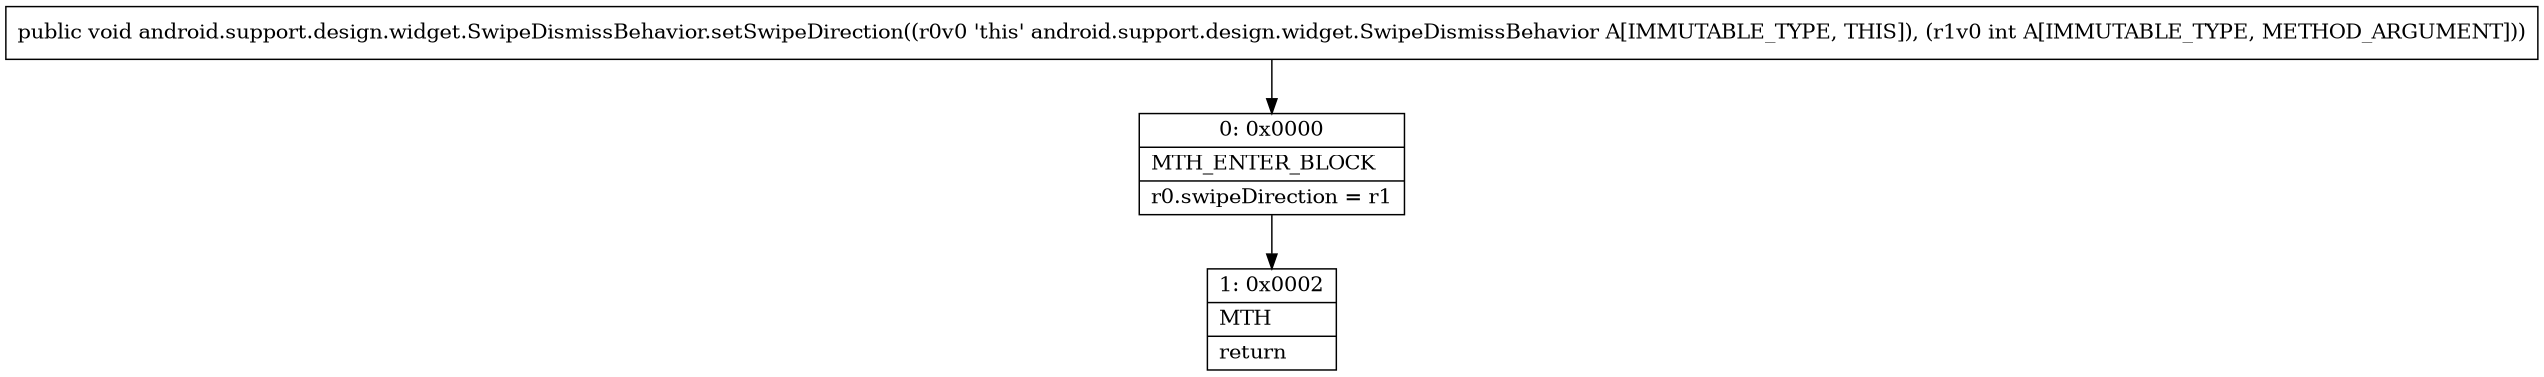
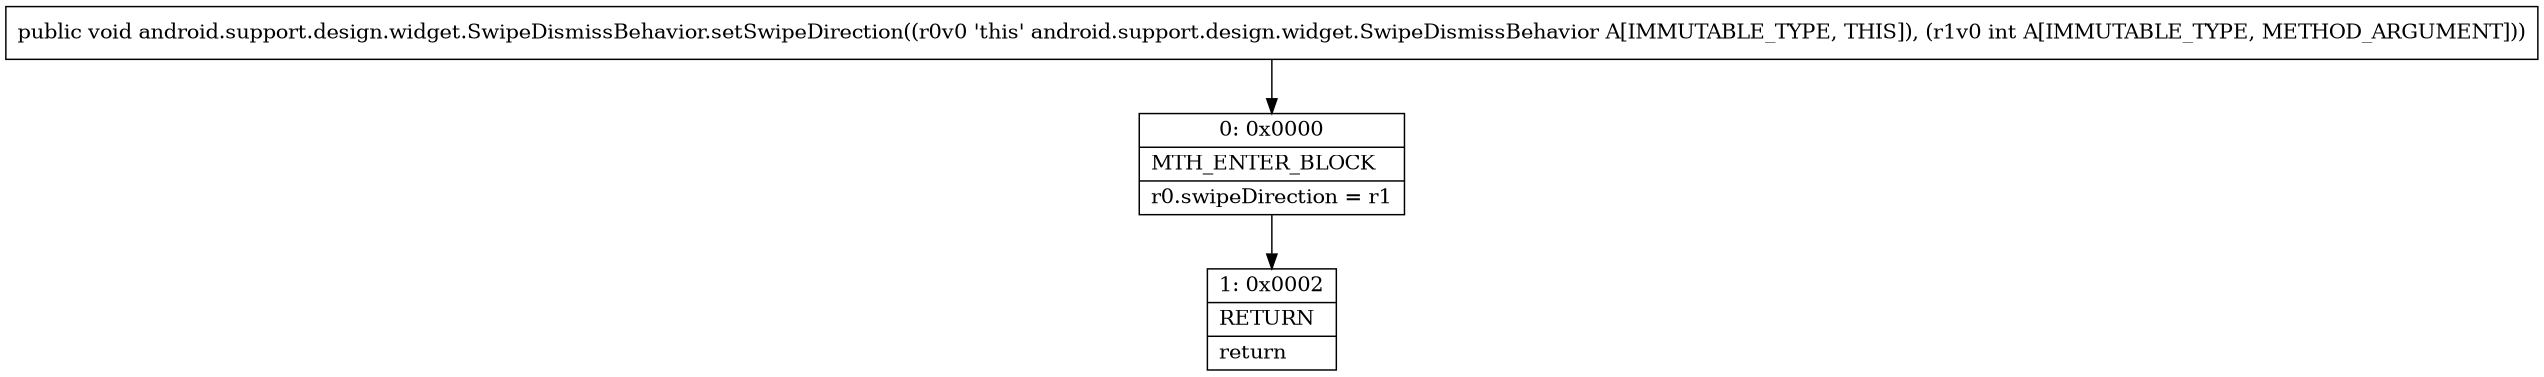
node "1: 0x0002": text "MTH" -> "RETURN"
